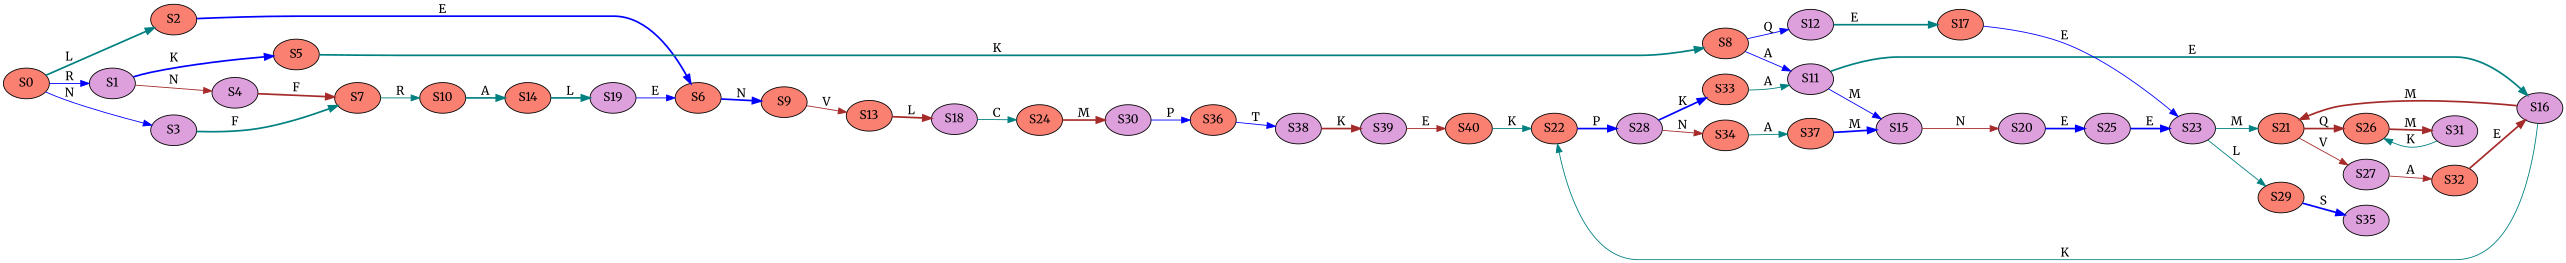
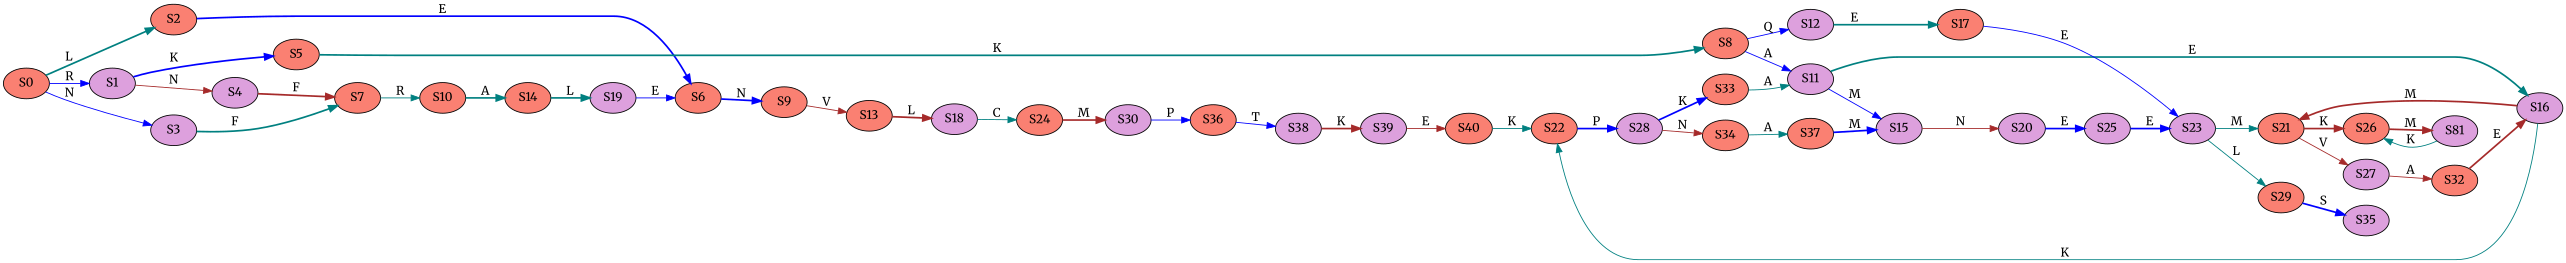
edge "S21" -> "S26": label "Q" -> "K"
node "S31": label "S31" -> "S81"
